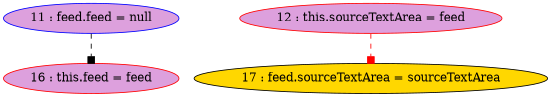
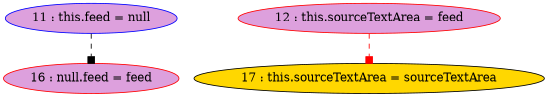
node "11 : feed.feed = null": label "11 : feed.feed = null" -> "11 : this.feed = null"
node "16 : this.feed = feed": label "16 : this.feed = feed" -> "16 : null.feed = feed"
node "17 : feed.sourceTextArea = sourceTextArea": label "17 : feed.sourceTextArea = sourceTextArea" -> "17 : this.sourceTextArea = sourceTextArea"
